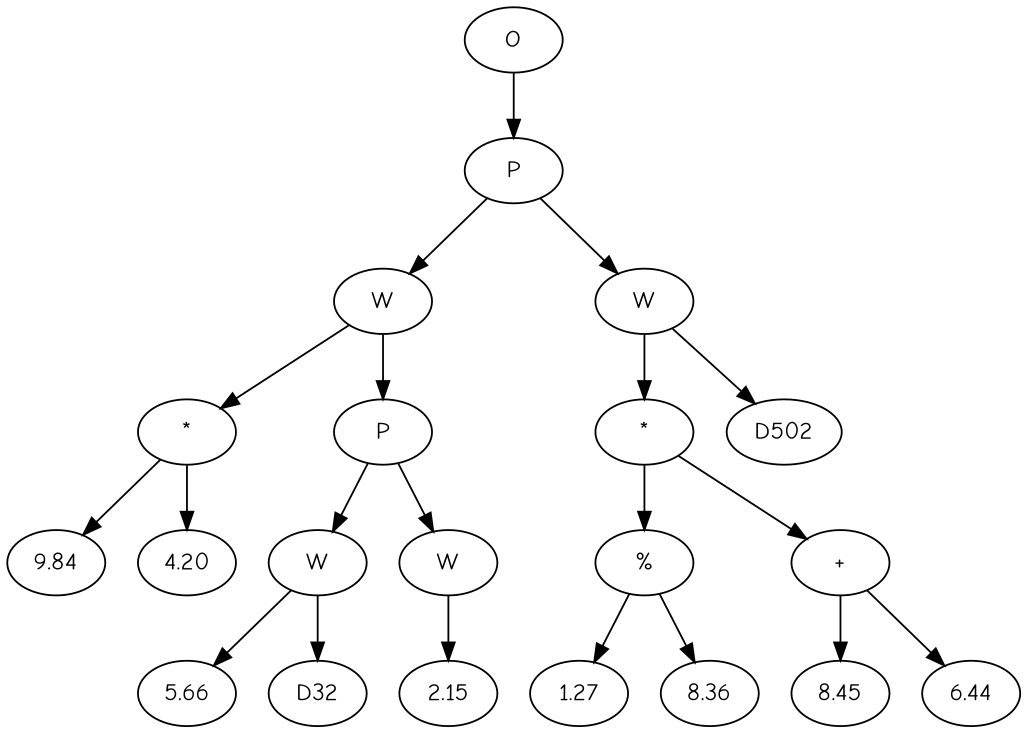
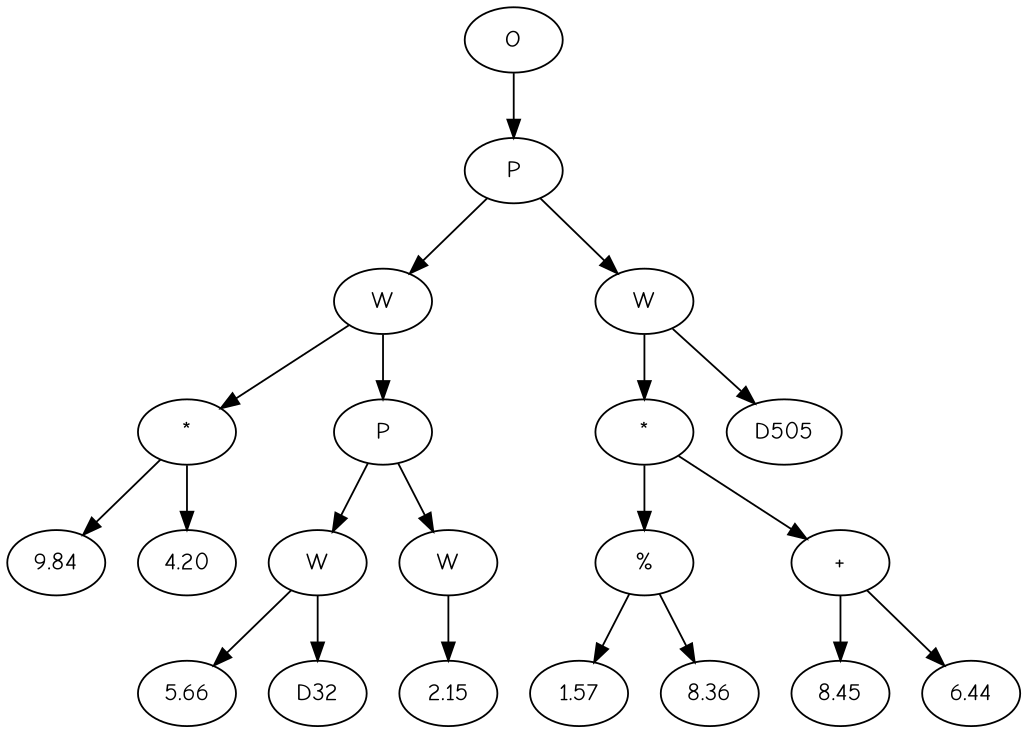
node "D502": label "D502" -> "D505"
node "1.27": label "1.27" -> "1.57"
